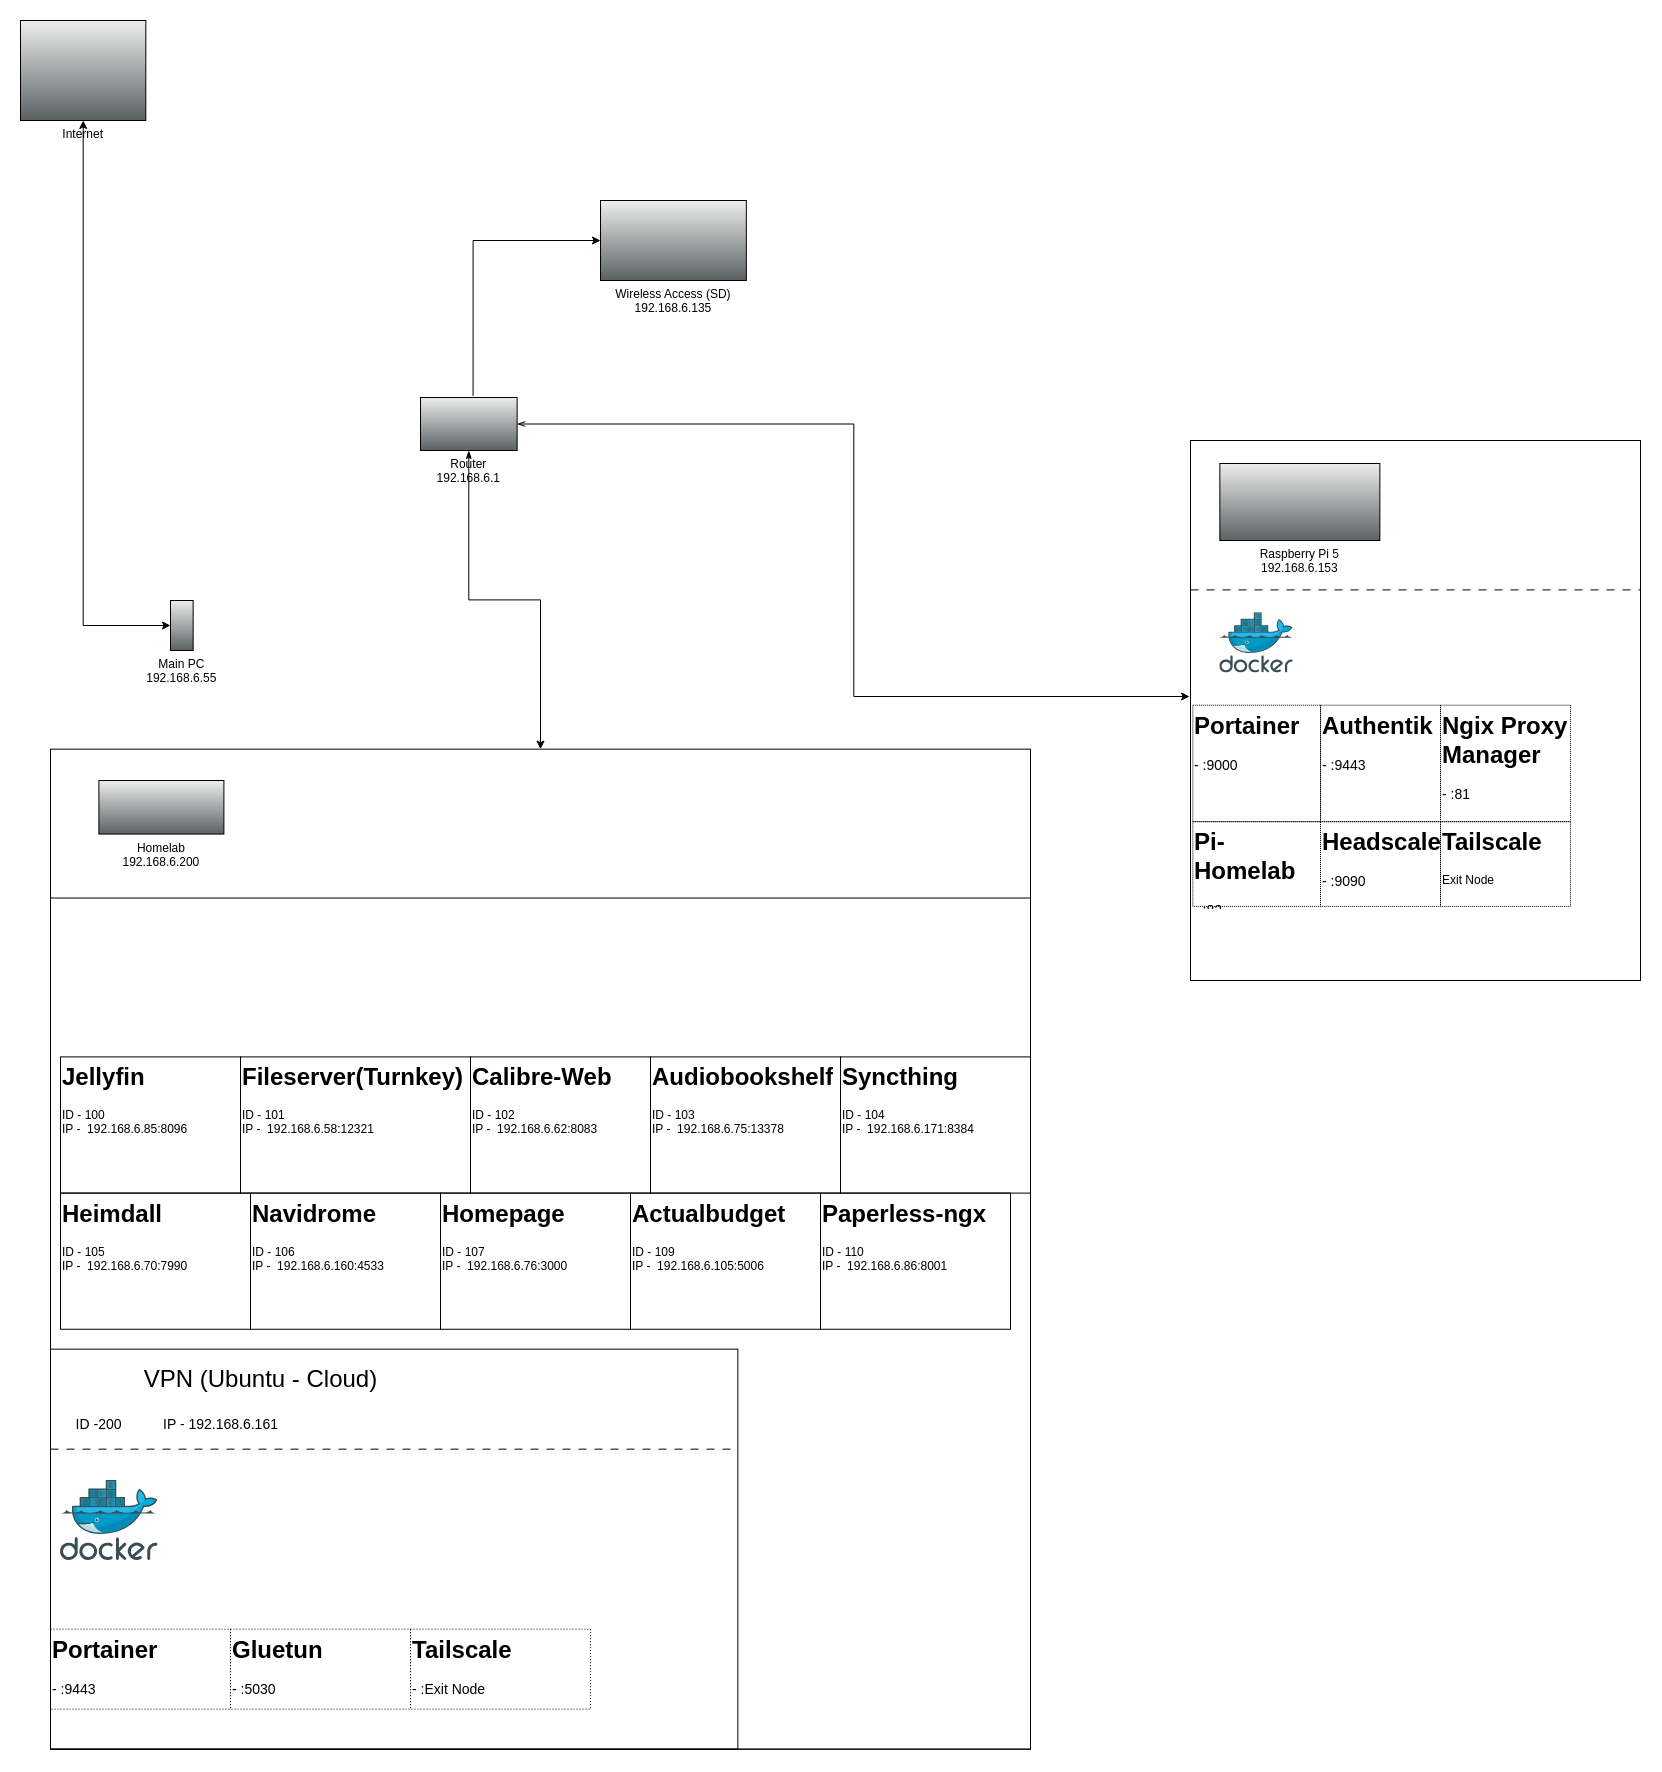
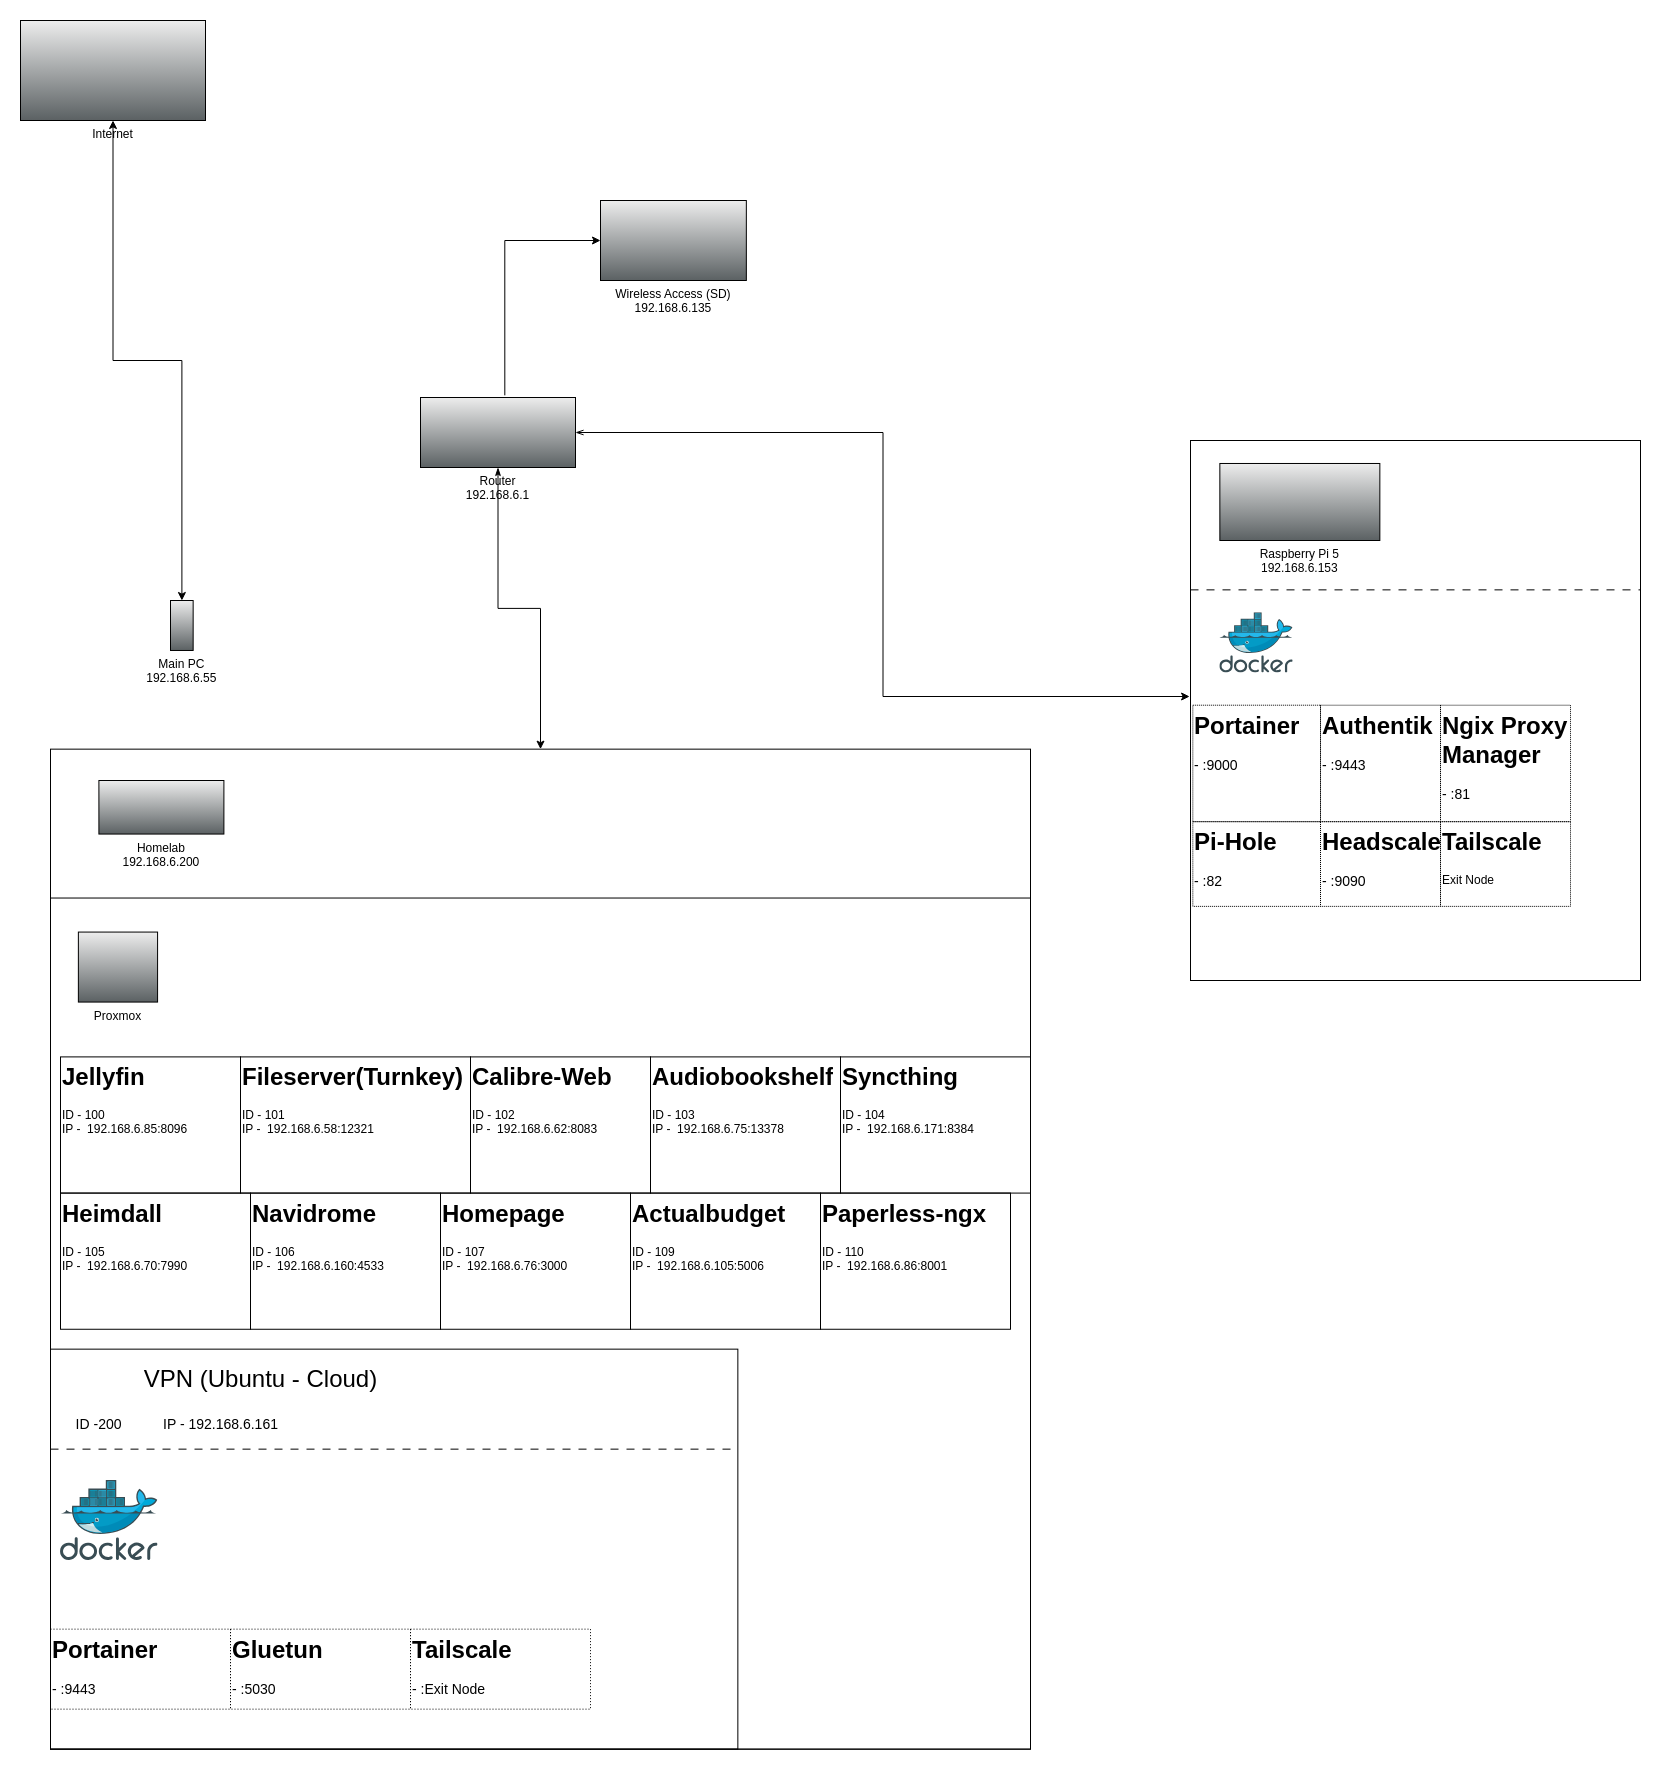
node "Internet": size 125x100 -> 185x100
node "Router 192.168.6.1": size 97x53 -> 155x70
node "Pi-Homelab- :82": label "Pi-Homelab- :82" -> "Pi-Hole- :82"
node "Proxmox": added
